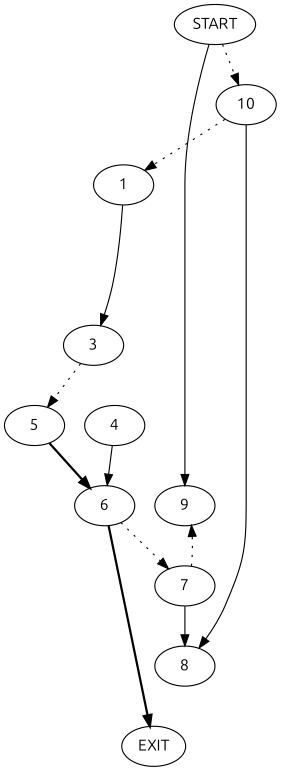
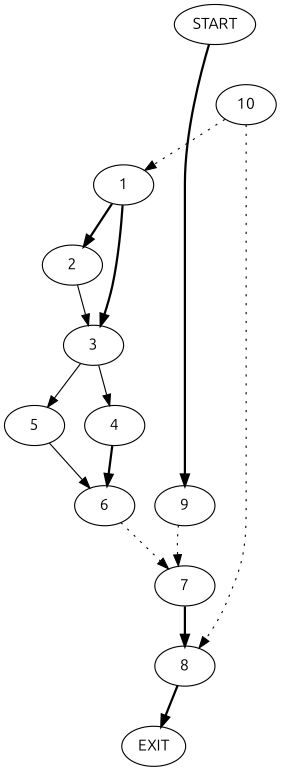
edge "START" -> "10": removed
edge "START" -> "9": style solid -> bold
edge "1" -> "3": style solid -> bold
node "2": added
edge "3" -> "4": added
edge "3" -> "5": style dotted -> solid
edge "10" -> "8": style solid -> dotted
edge "4" -> "6": style solid -> bold
edge "5" -> "6": style bold -> solid
edge "7" -> "9": reversed
edge "6" -> "EXIT": now "8" -> "EXIT"
edge "7" -> "8": style solid -> bold
